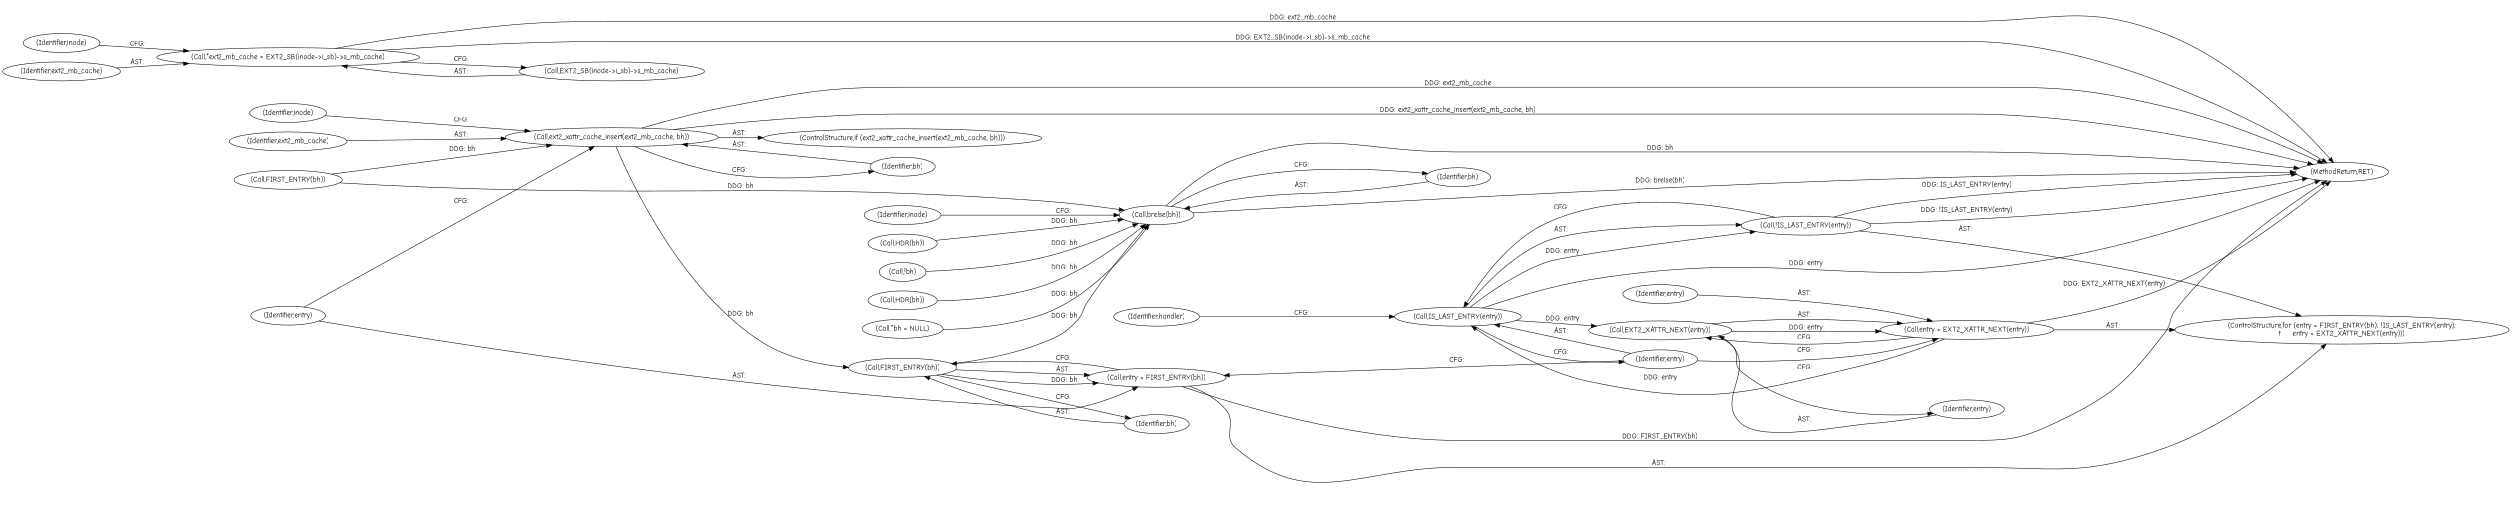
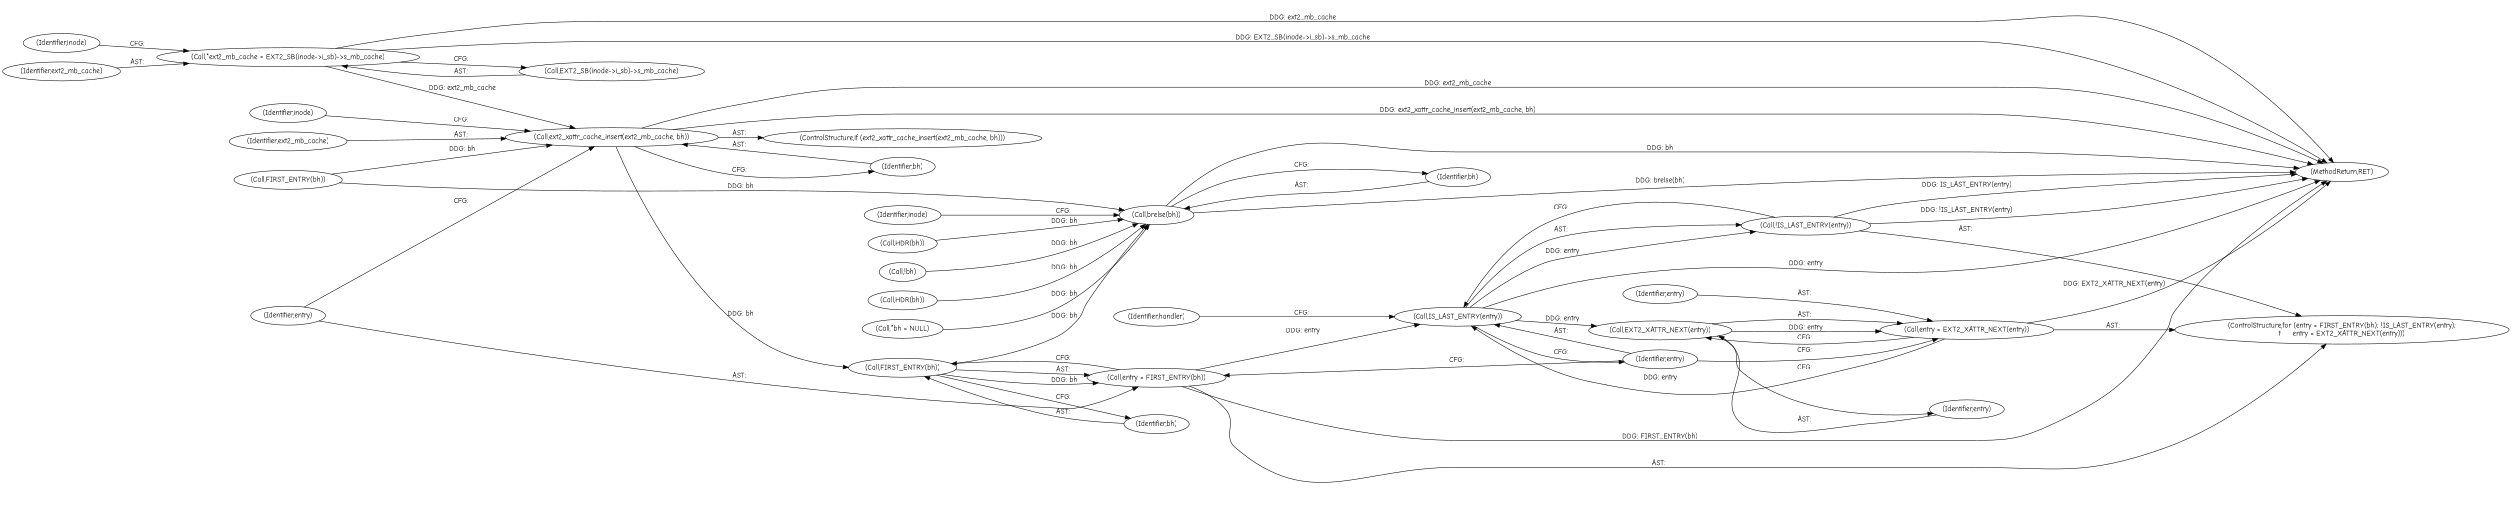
edge "(Call,*ext2_mb_cache = EXT2_SB(inode->i_sb)->s_mb_cache)" -> "(Call,ext2_xattr_cache_insert(ext2_mb_cache, bh))": added, label "DDG: ext2_mb_cache"
edge "(Call,entry = FIRST_ENTRY(bh))" -> "(Call,IS_LAST_ENTRY(entry))": added, label "DDG: entry"
